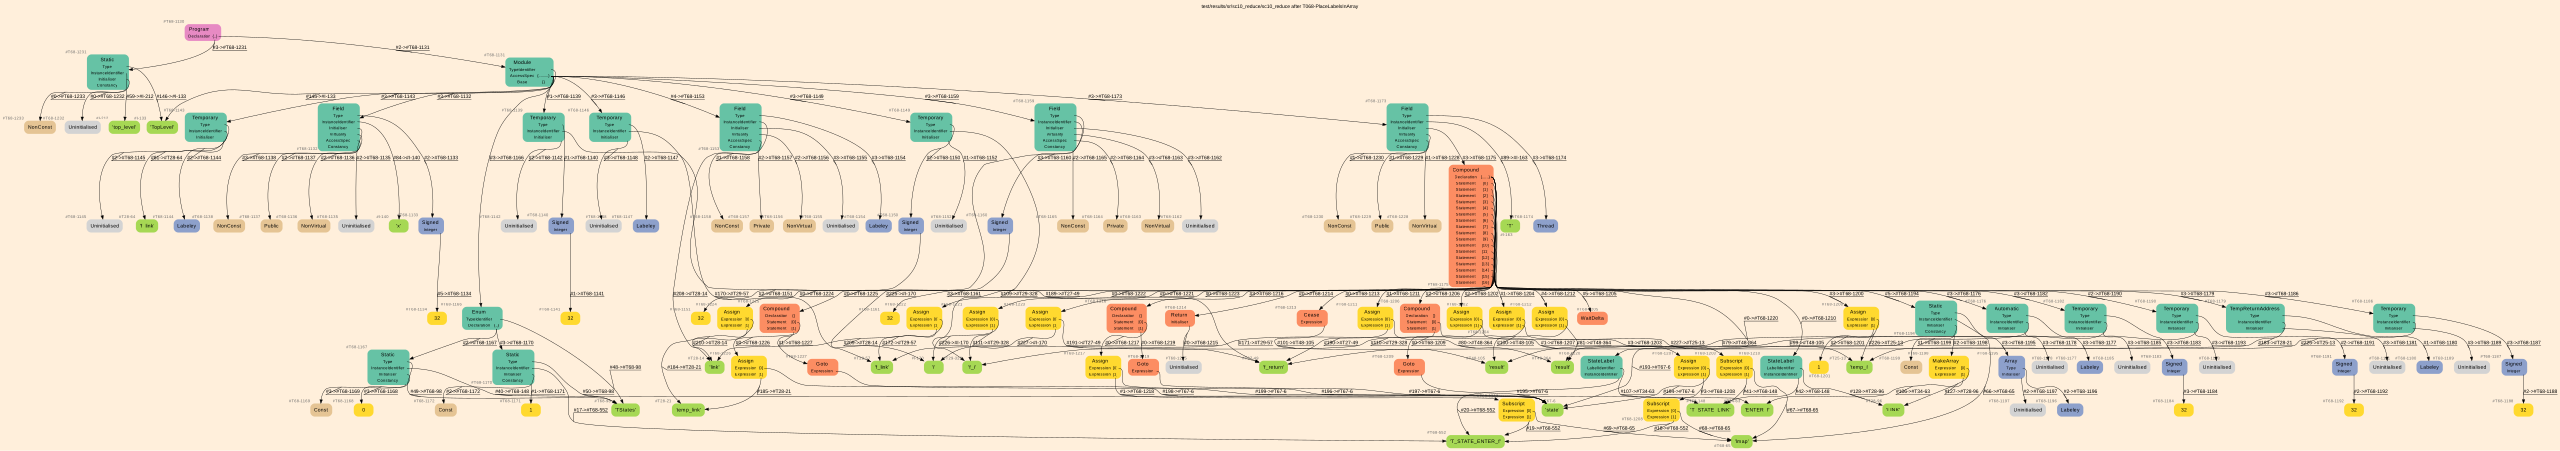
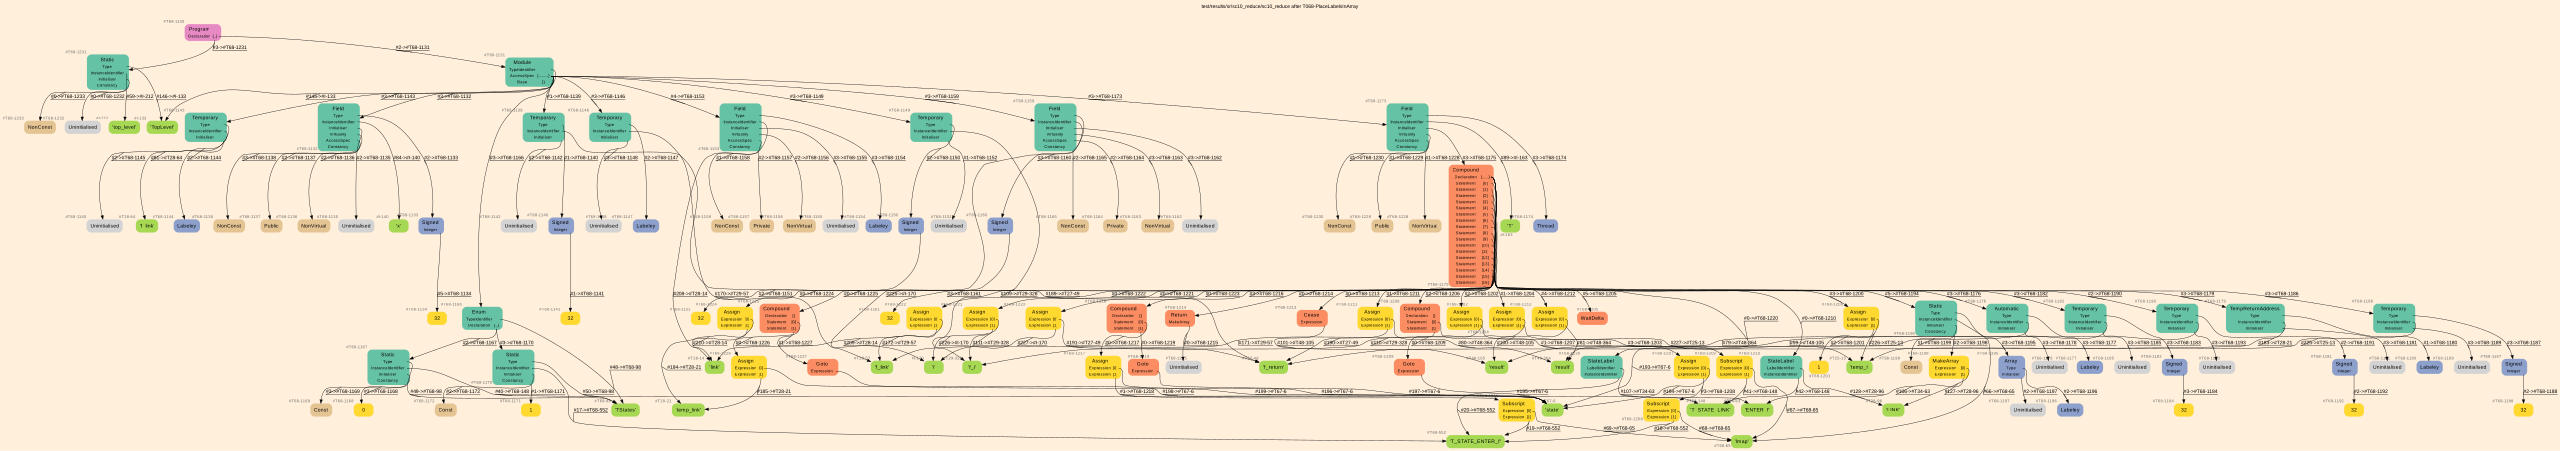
node "Return": text "Initialiser" -> "MakeArray"
